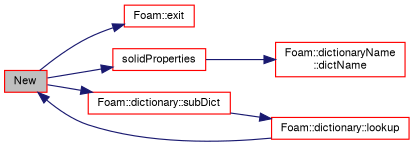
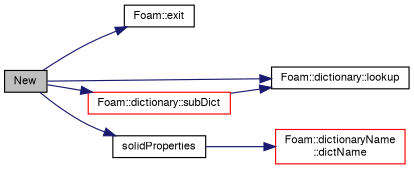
node "Foam::exit": color red -> black
node "solidProperties": color red -> black
node "New": color red -> black
node "Foam::dictionary::lookup": color red -> black
edge "Foam::dictionary::lookup" -> "New": reversed
